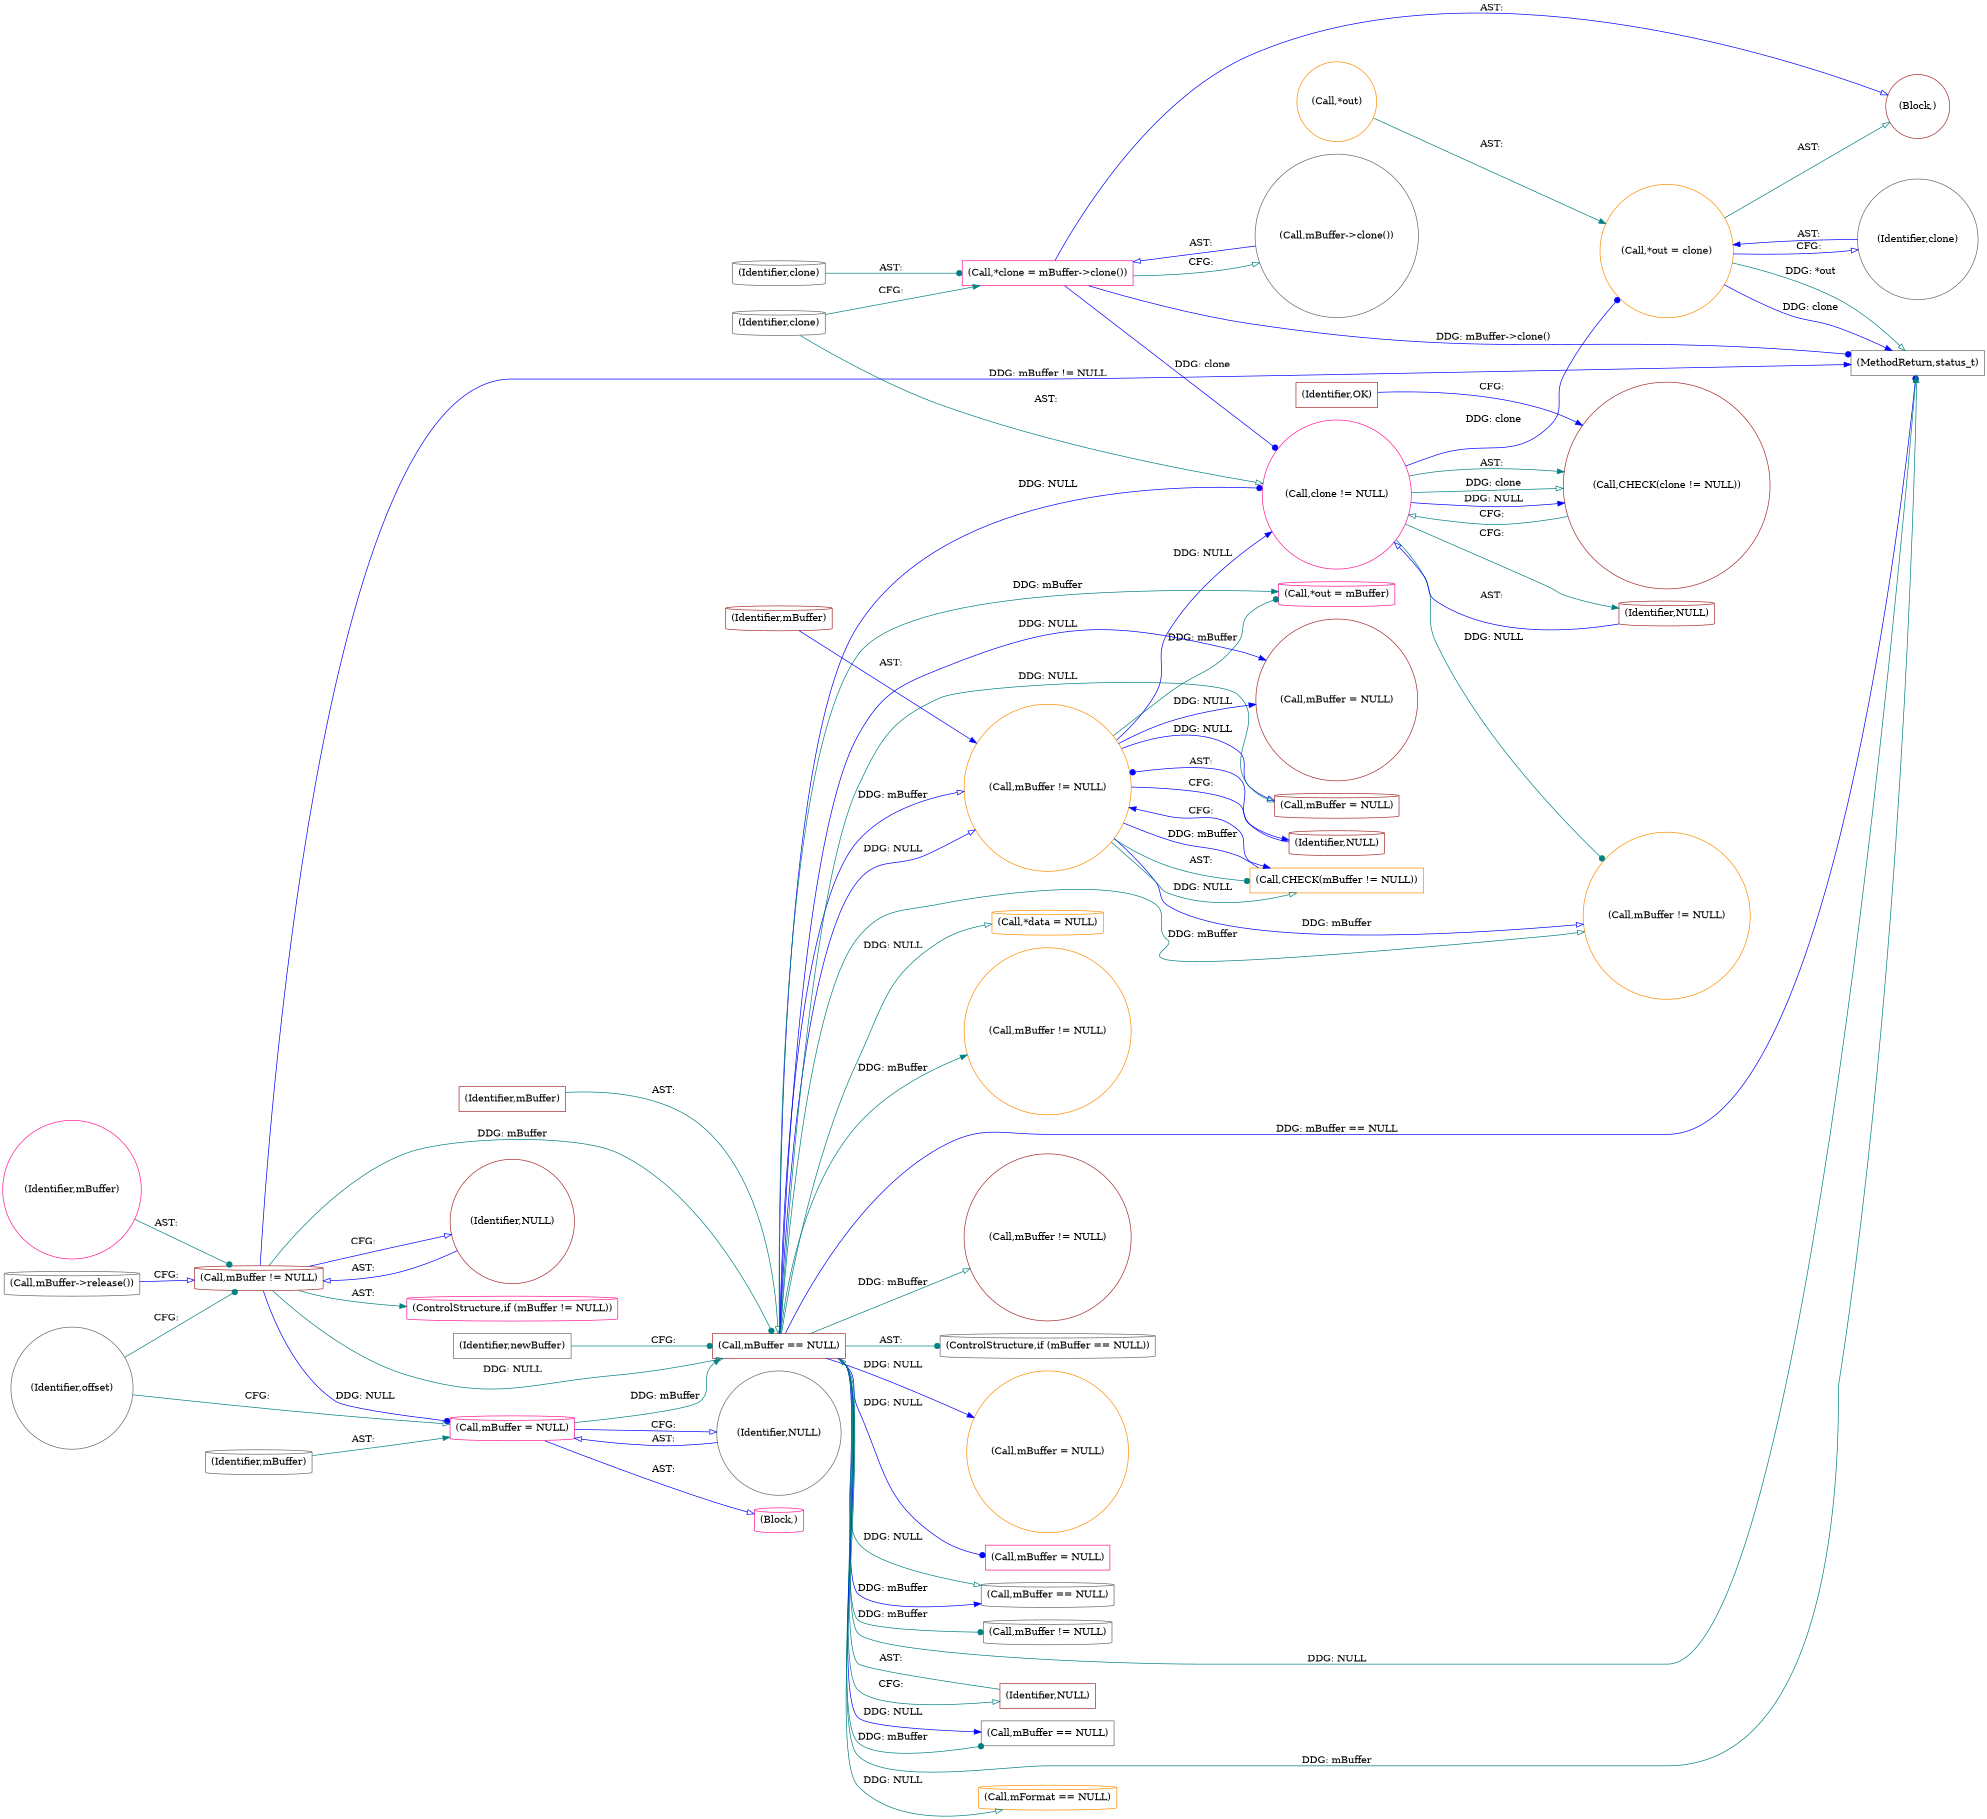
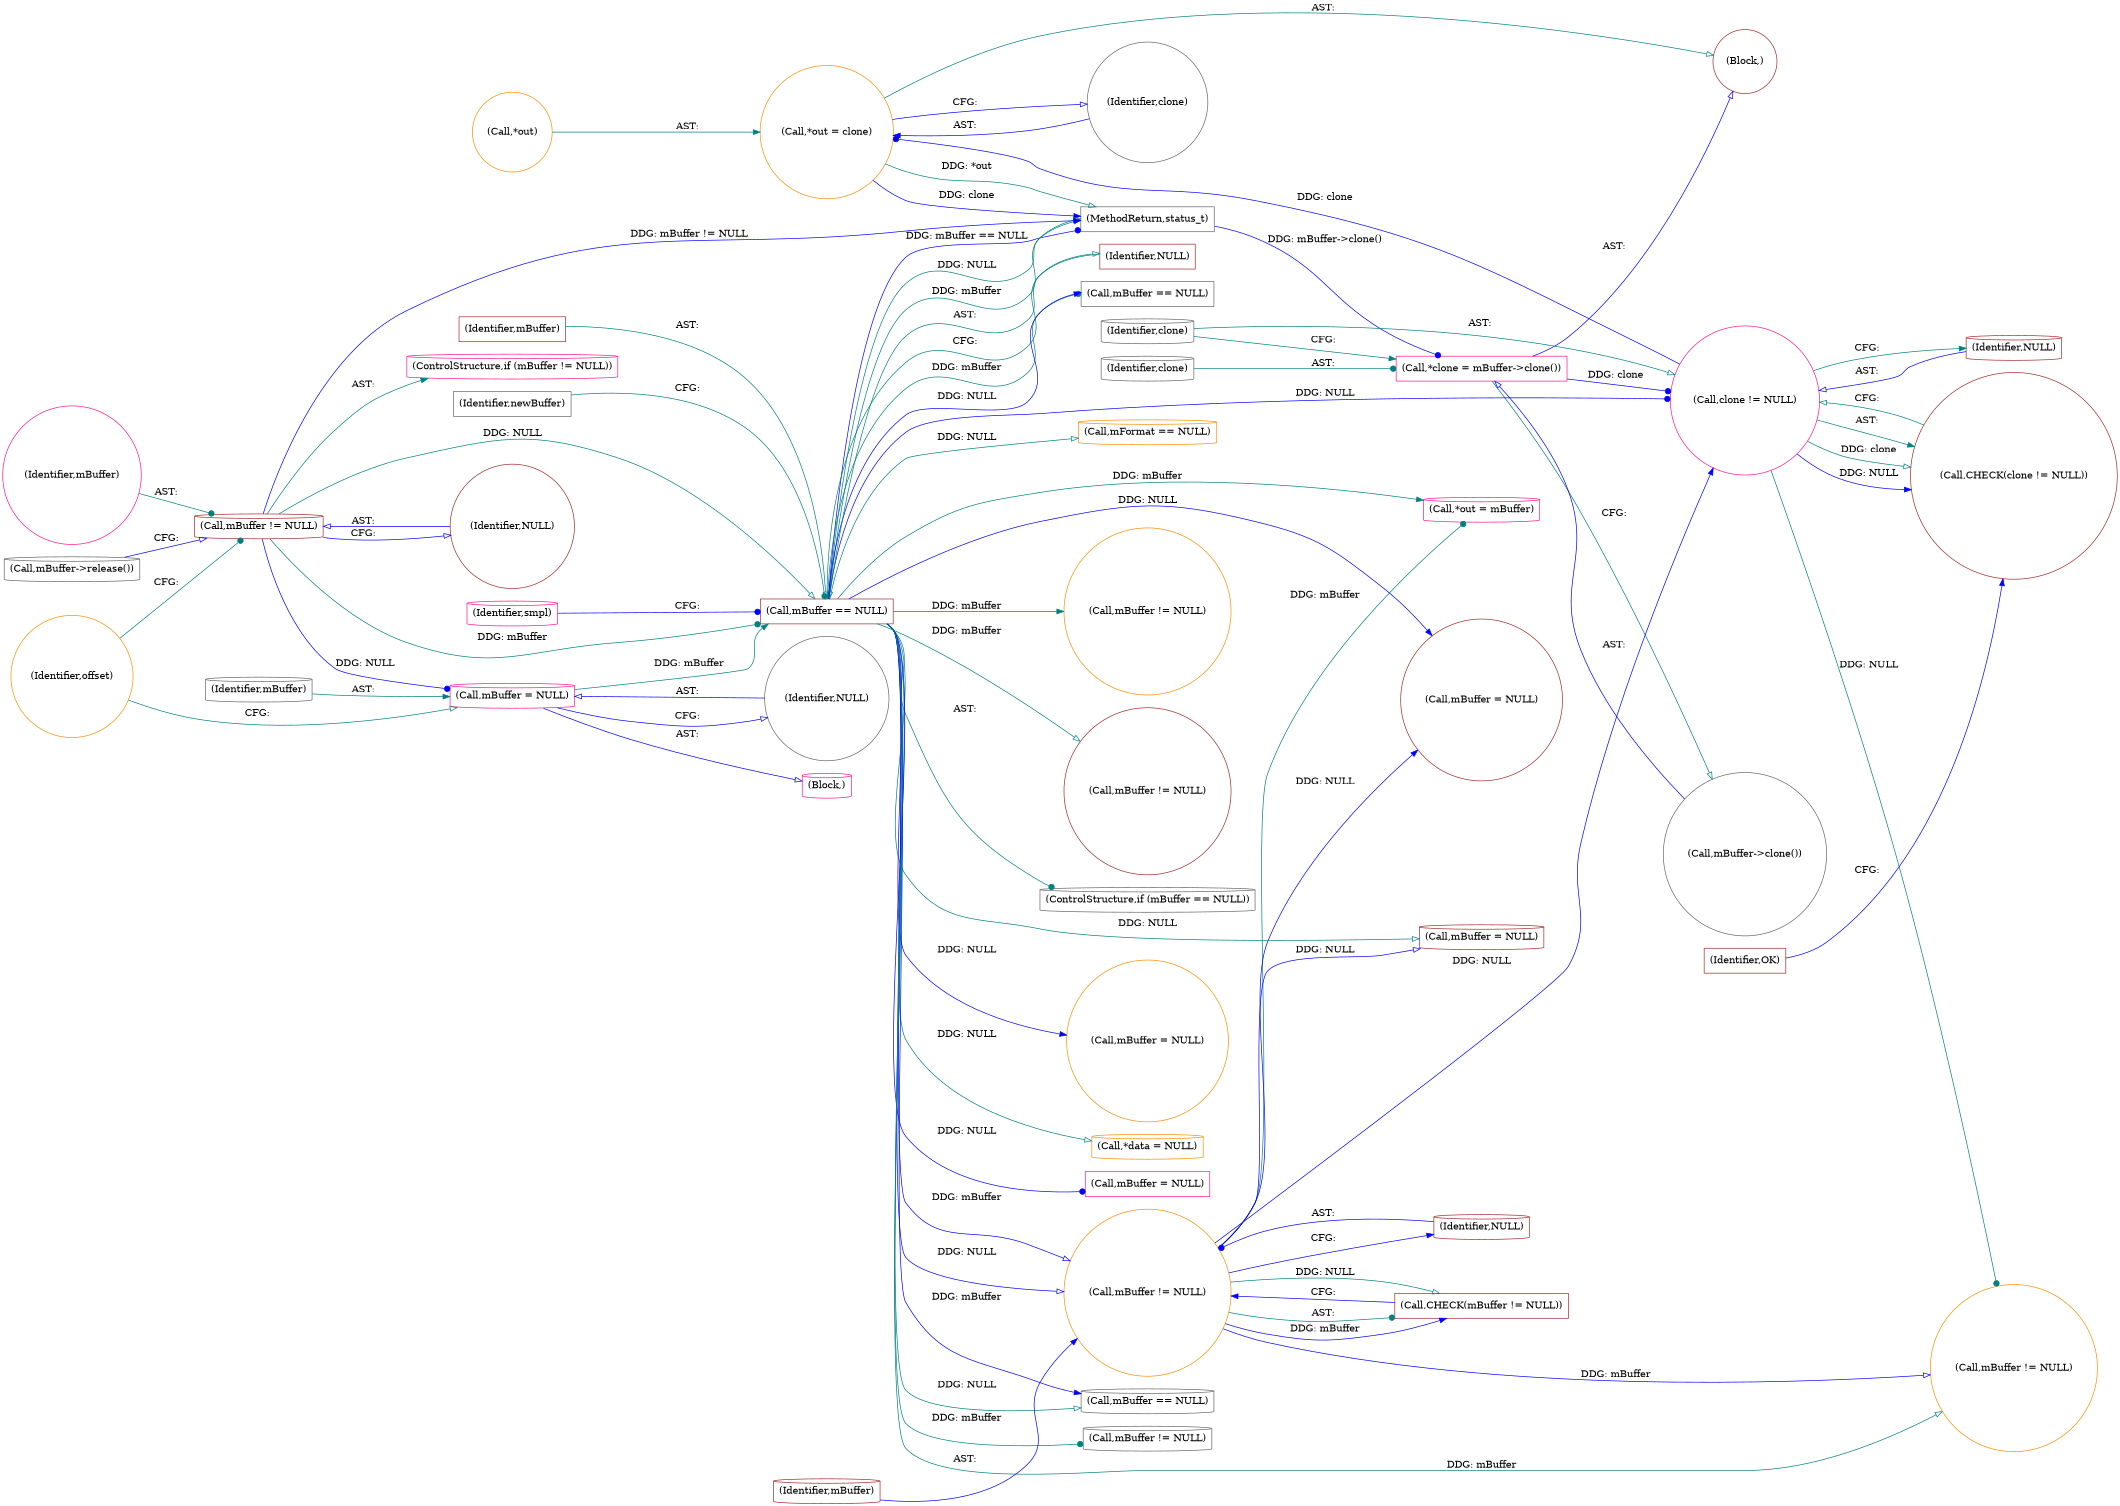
edge "(Call,*clone = mBuffer->clone())" -> "(MethodReturn,status_t)": reversed
node "(Identifier,smpl)": added
node "(Call,CHECK(mBuffer != NULL))": color darkorange -> brown
node "(Identifier,offset)": color gray40 -> darkorange
